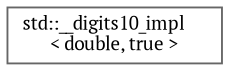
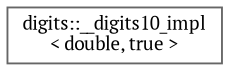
node "std::__digits10_impl < double, true >": label "std::__digits10_impl < double, true >" -> "digits::__digits10_impl < double, true >"
